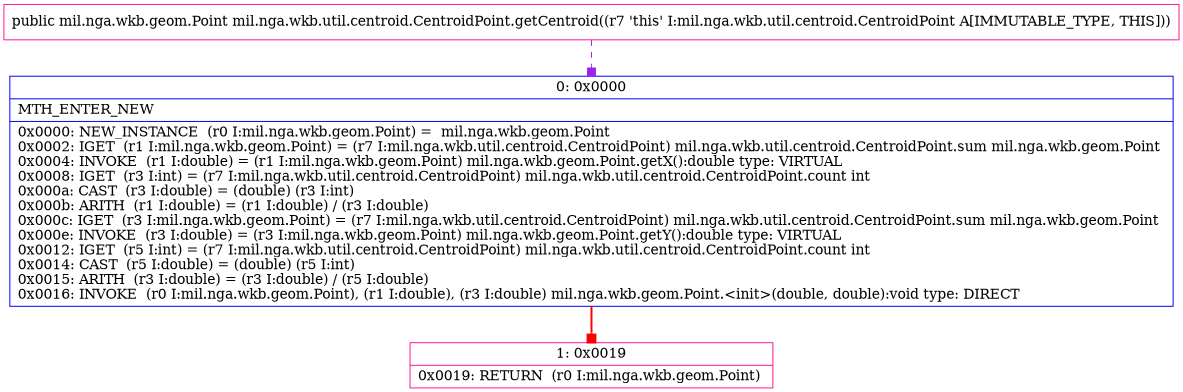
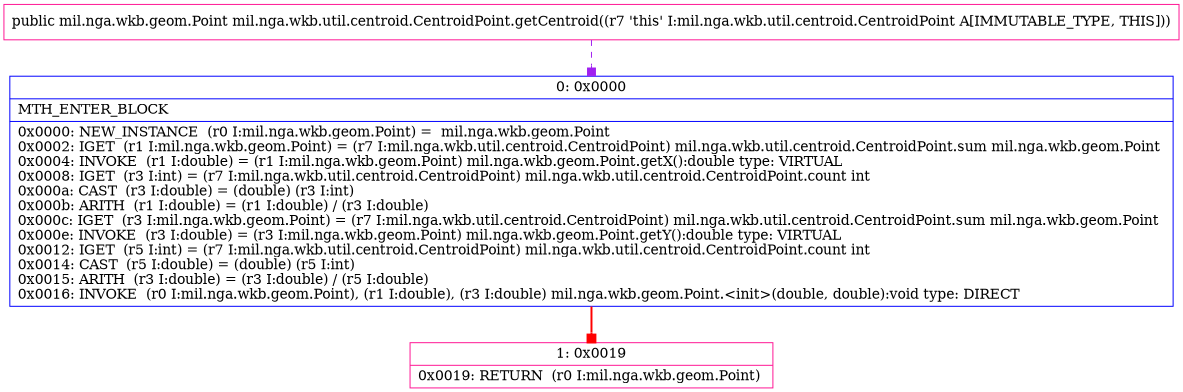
node "0: 0x0000": text "MTH_ENTER_NEW" -> "MTH_ENTER_BLOCK"
